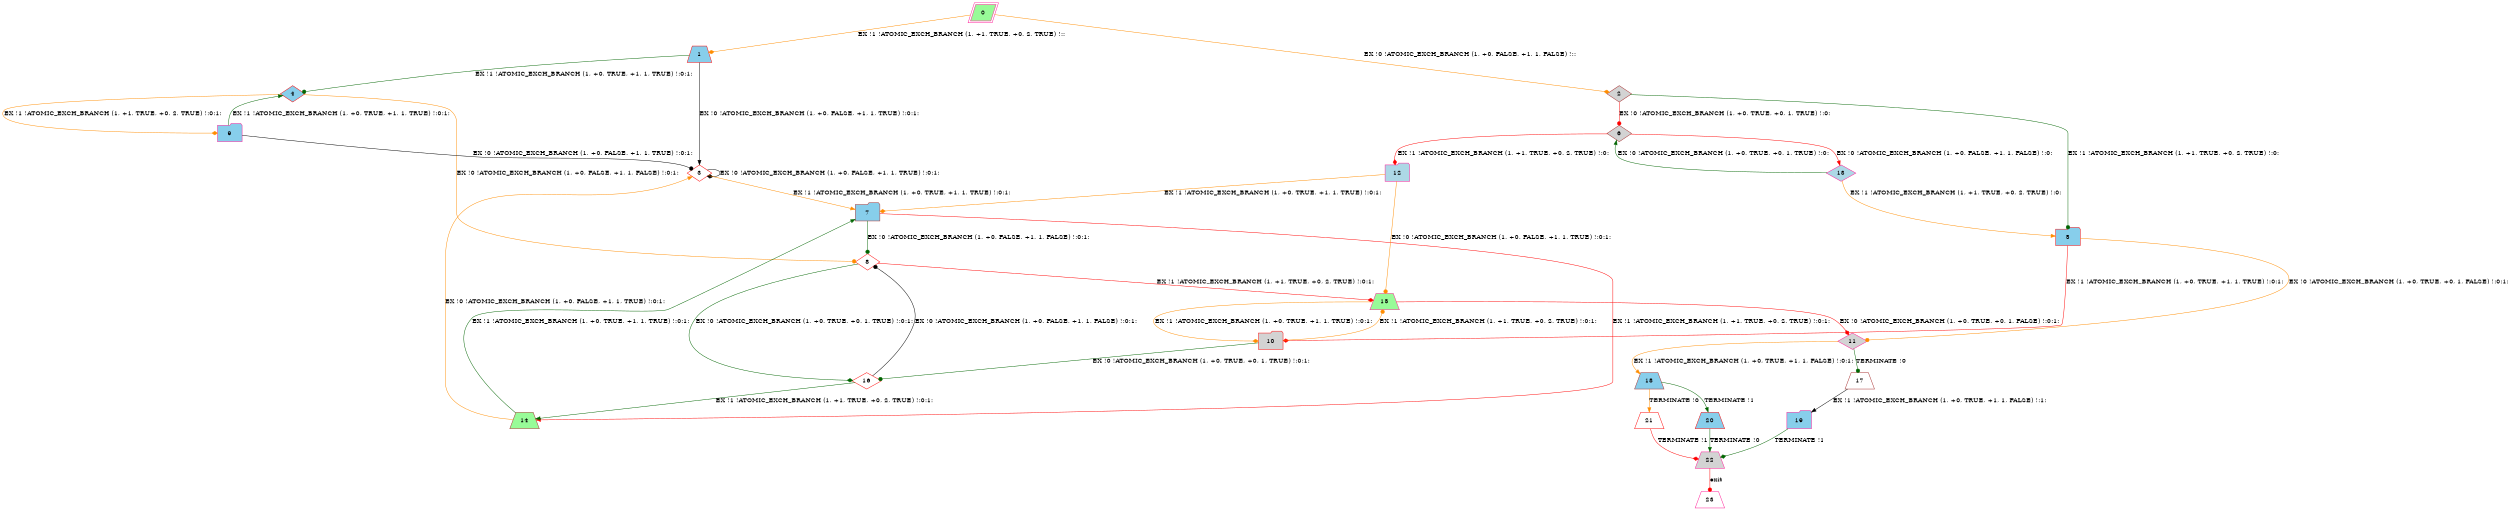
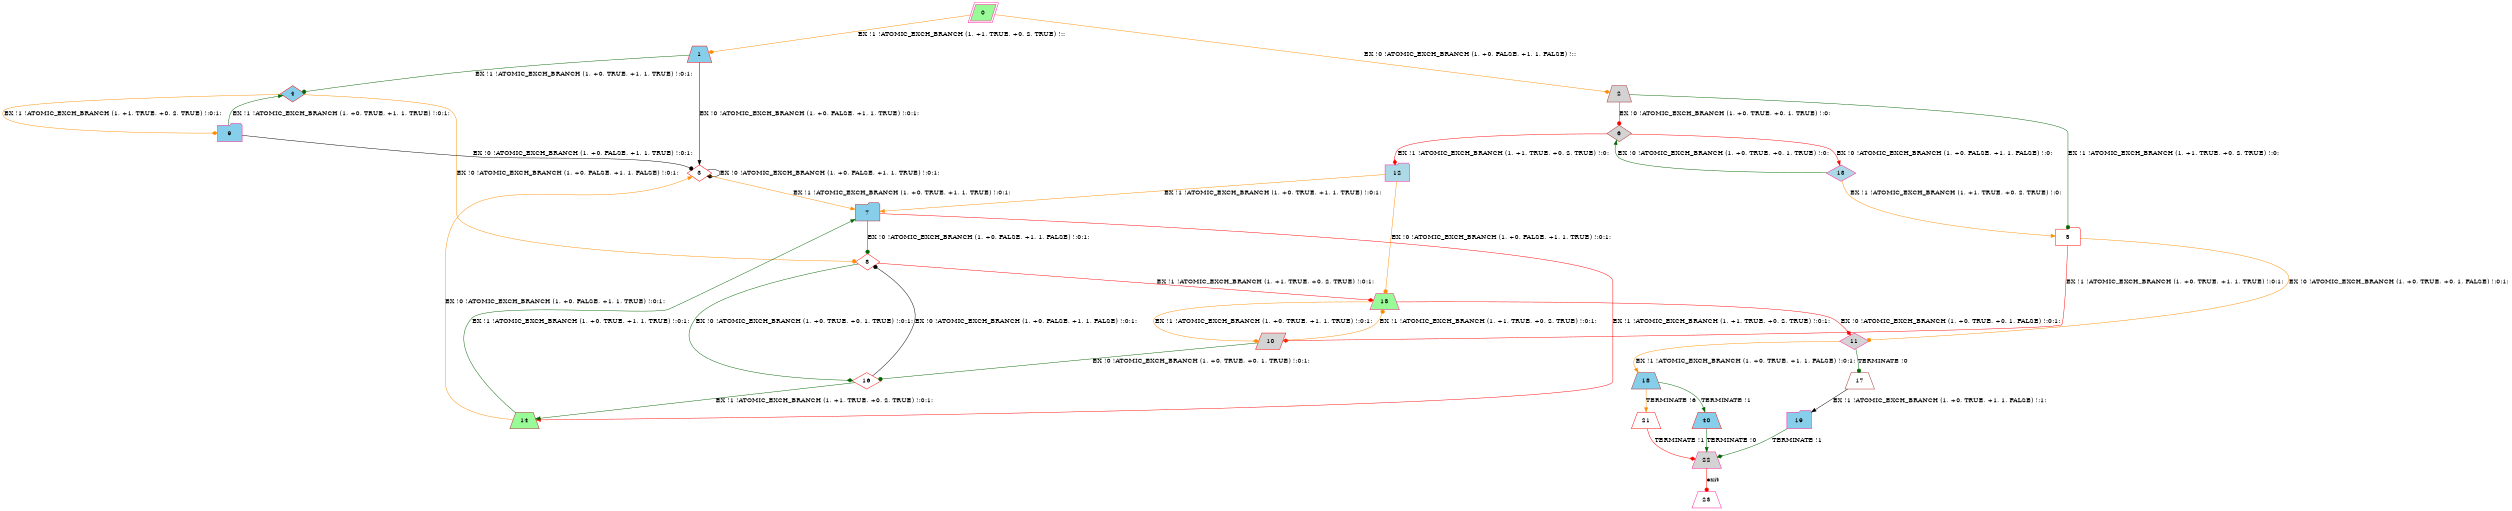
node "2": shape diamond -> trapezium
edge "12" -> "7": arrowhead diamond -> normal
node "5": fillcolor skyblue -> white
node "10": shape folder -> parallelogram
edge "18" -> "21": label "TERMINATE !0" -> "TERMINATE !6"
node "20": label "20" -> "40"
